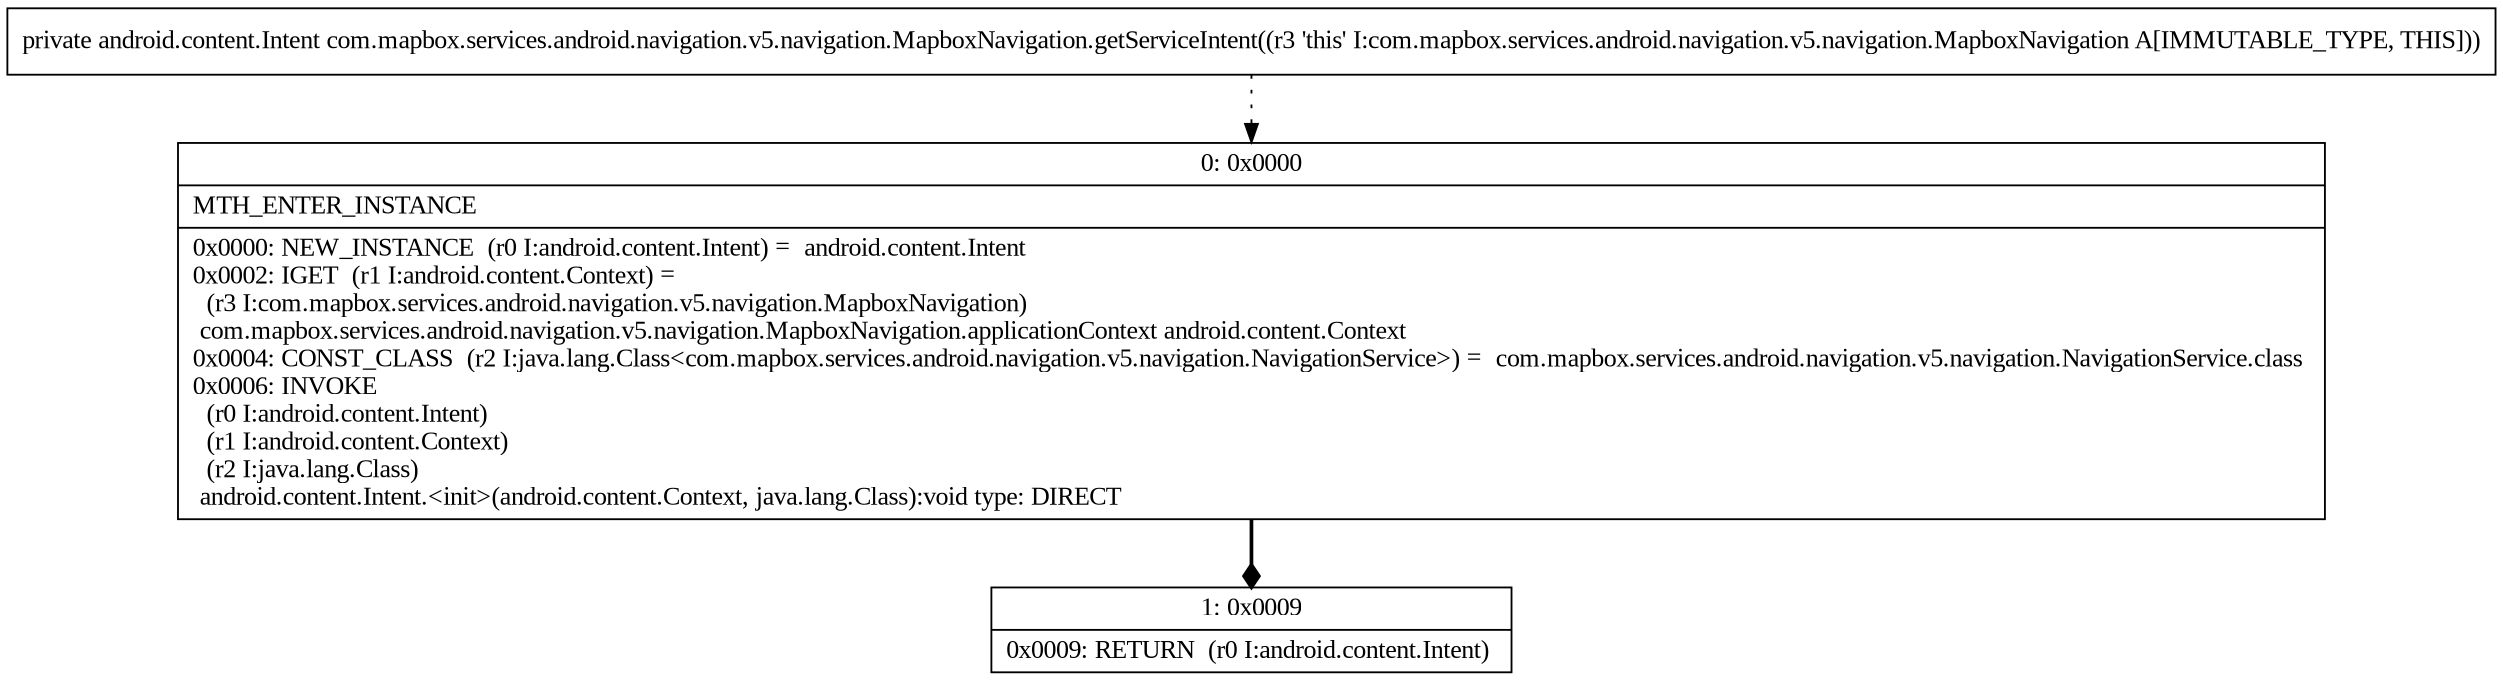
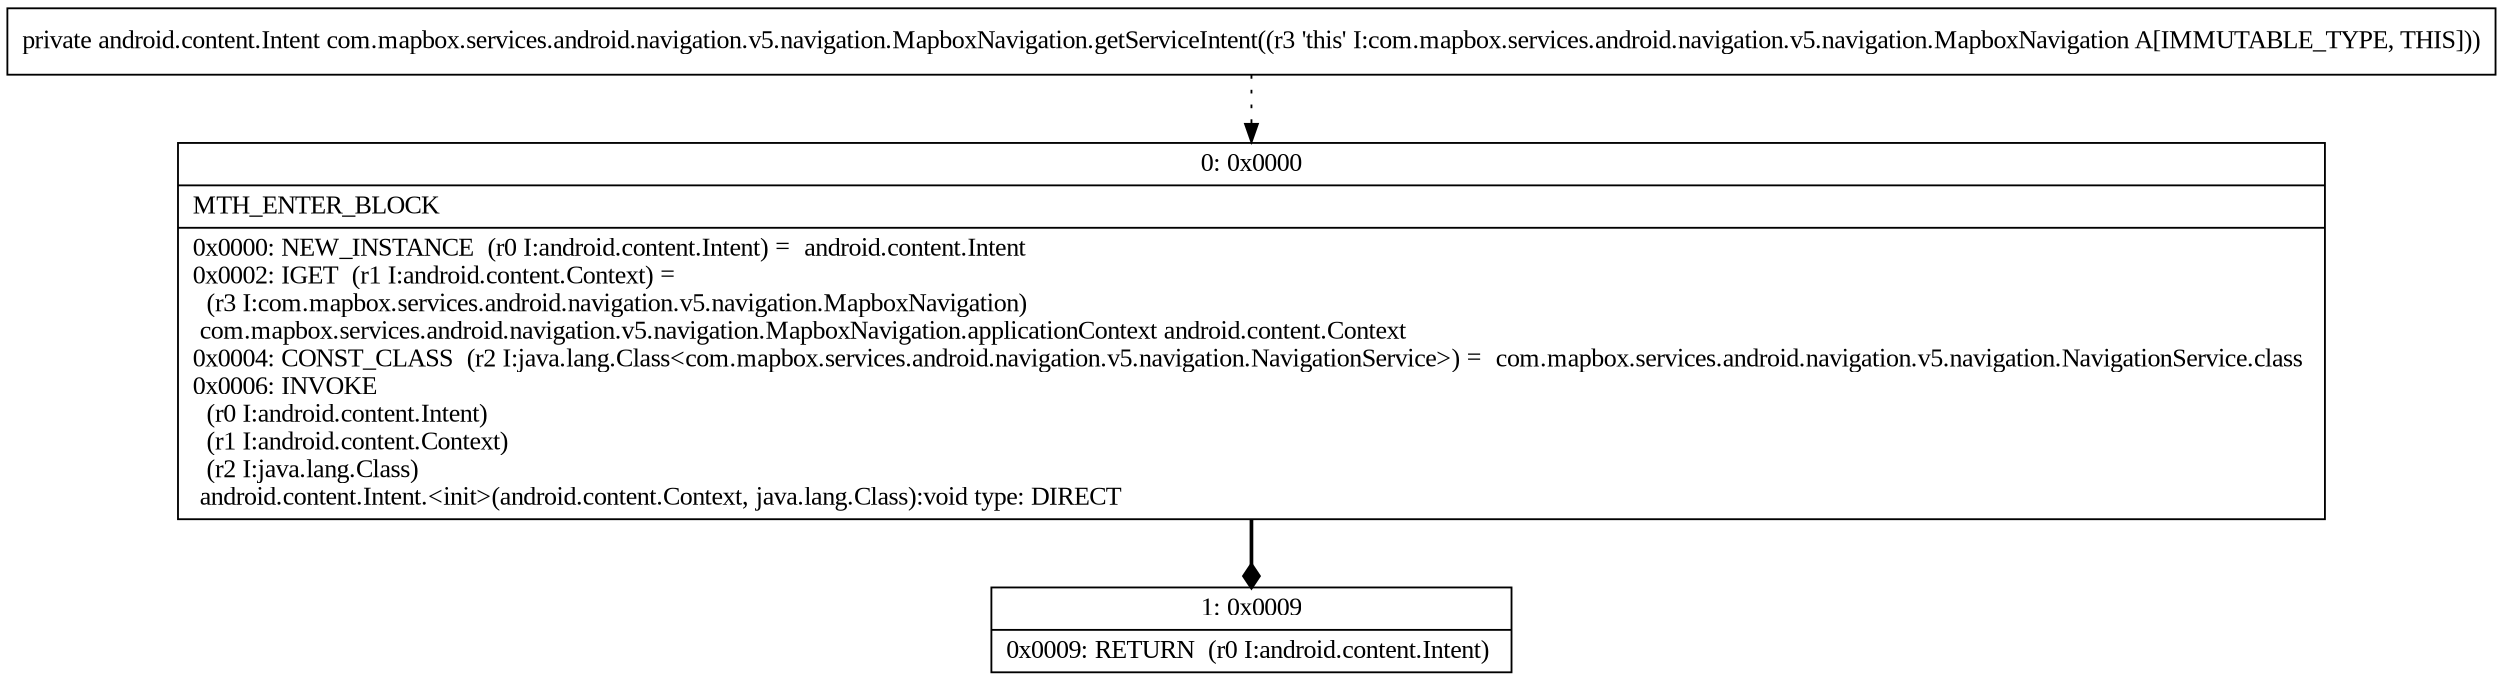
node "0: 0x0000": text "MTH_ENTER_INSTANCE" -> "MTH_ENTER_BLOCK"
